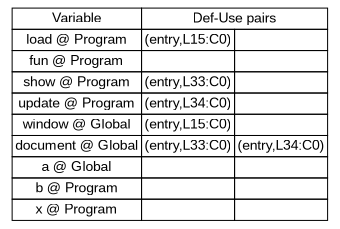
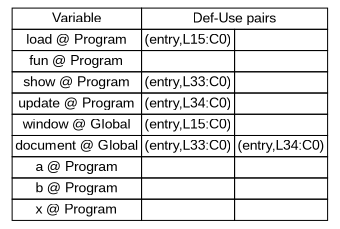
node "Variable": text "a @ Global" -> "a @ Program"
